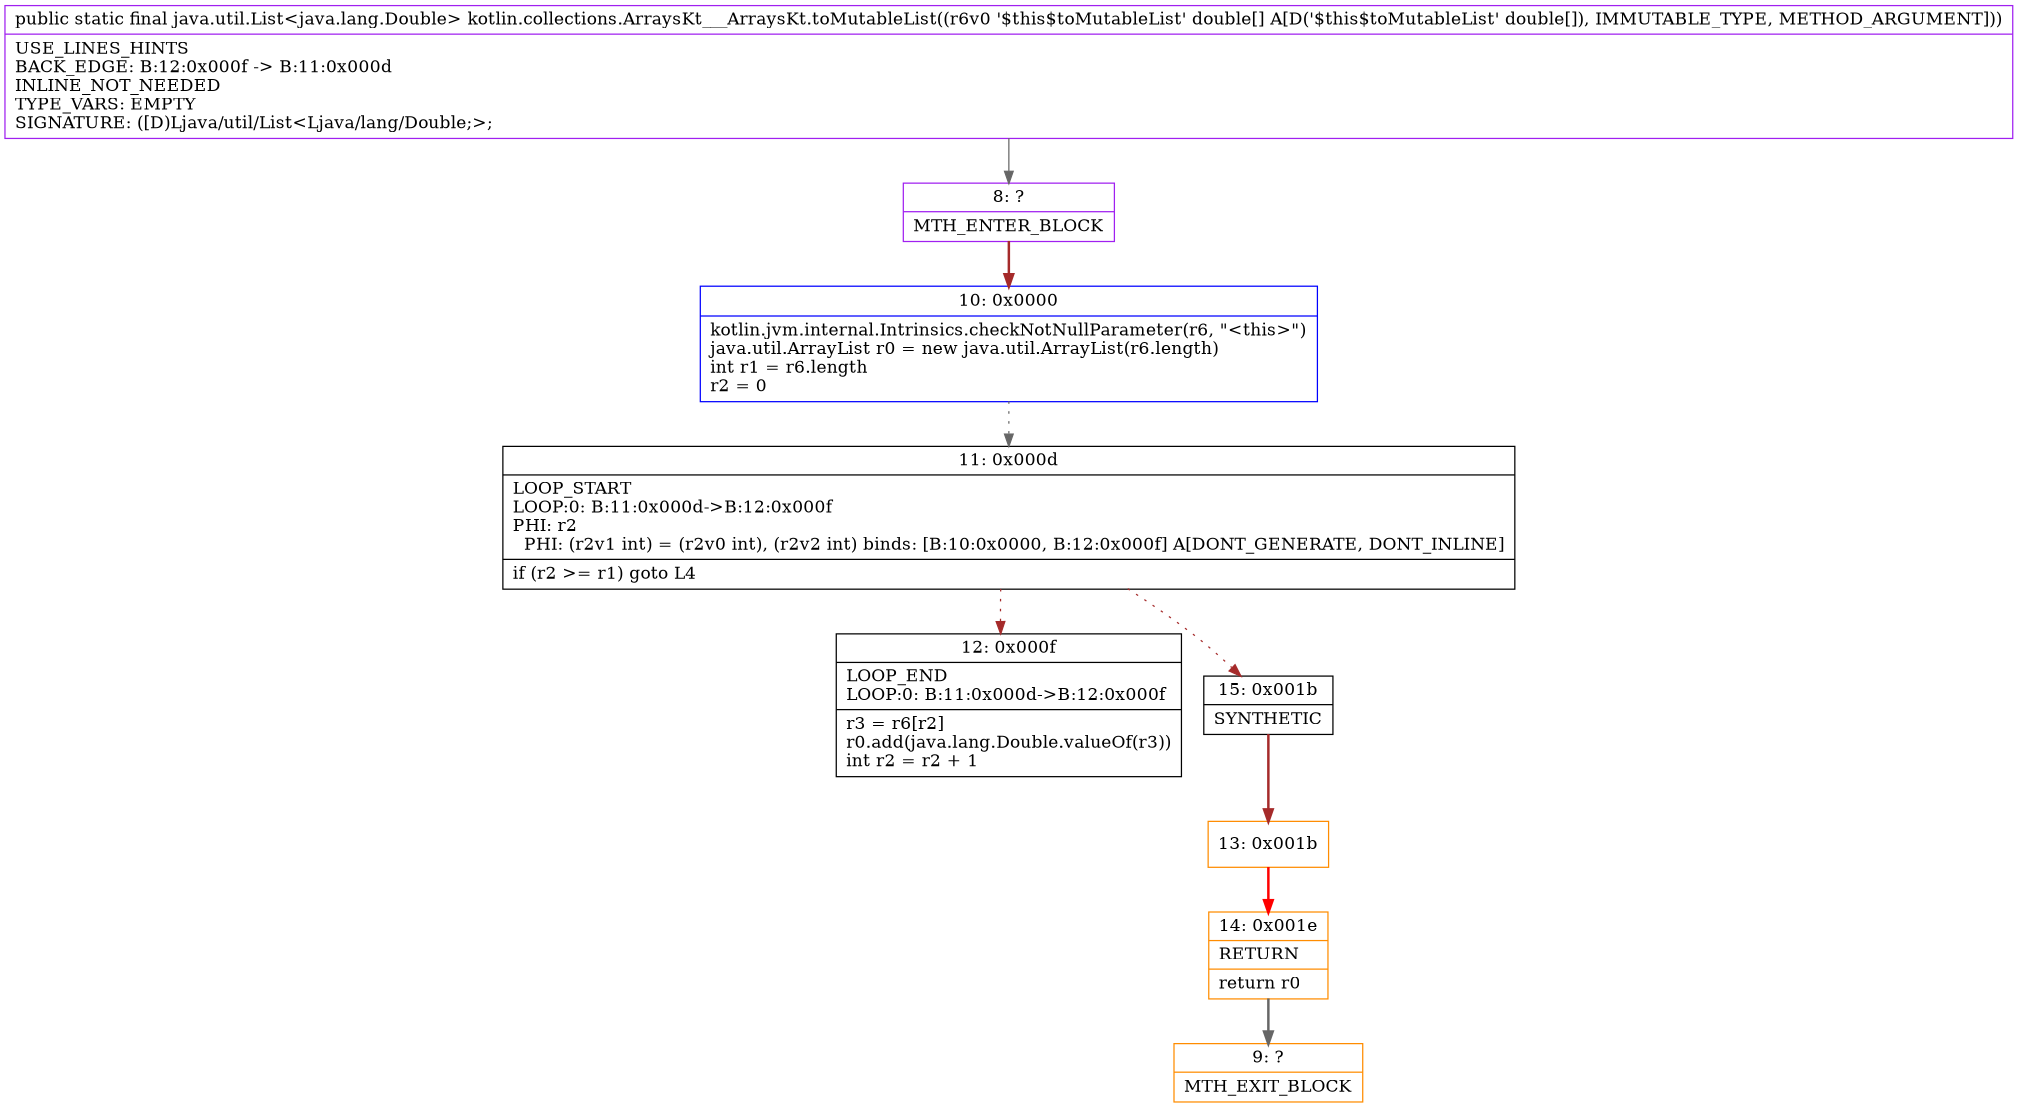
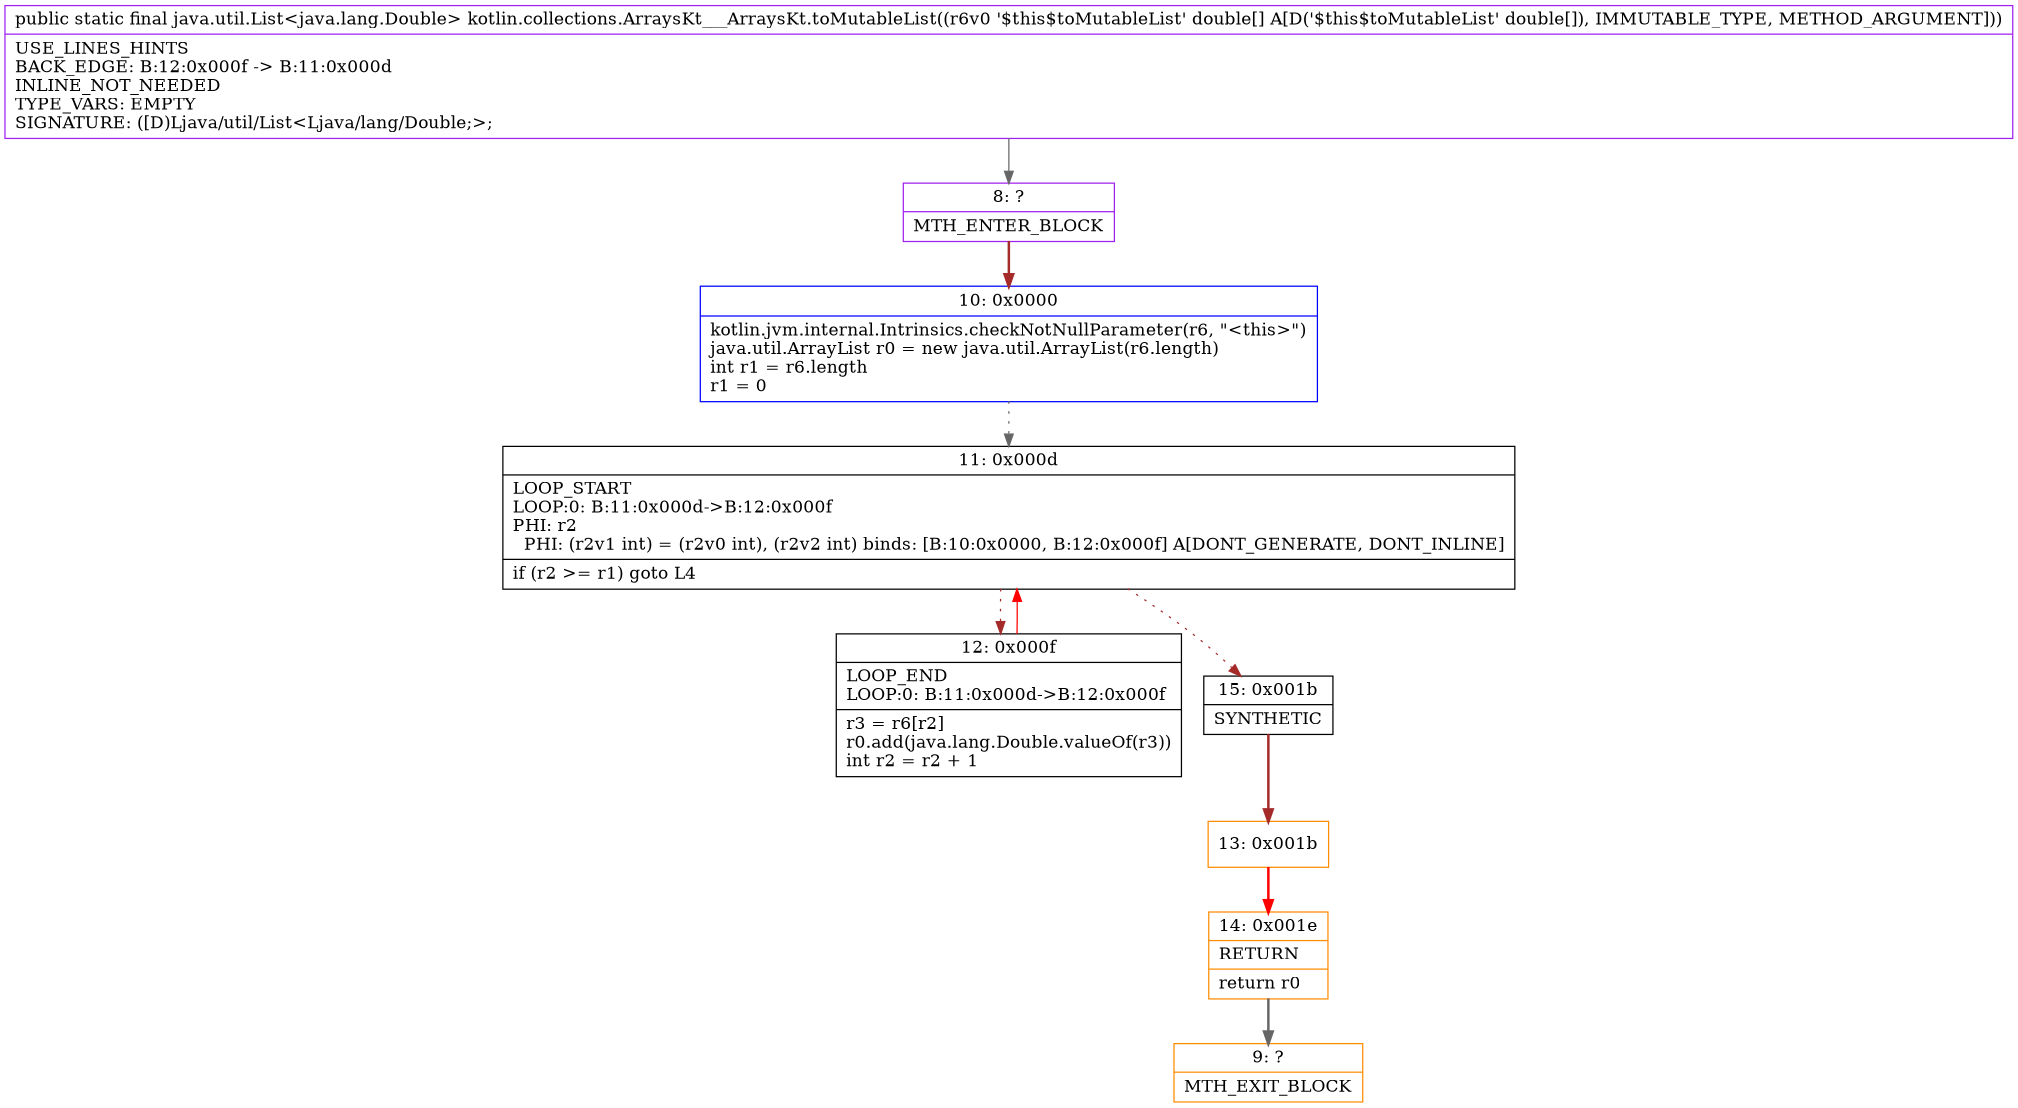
node "10: 0x0000": text "r2 = 0" -> "r1 = 0"
edge "12: 0x000f" -> "11: 0x000d": added
